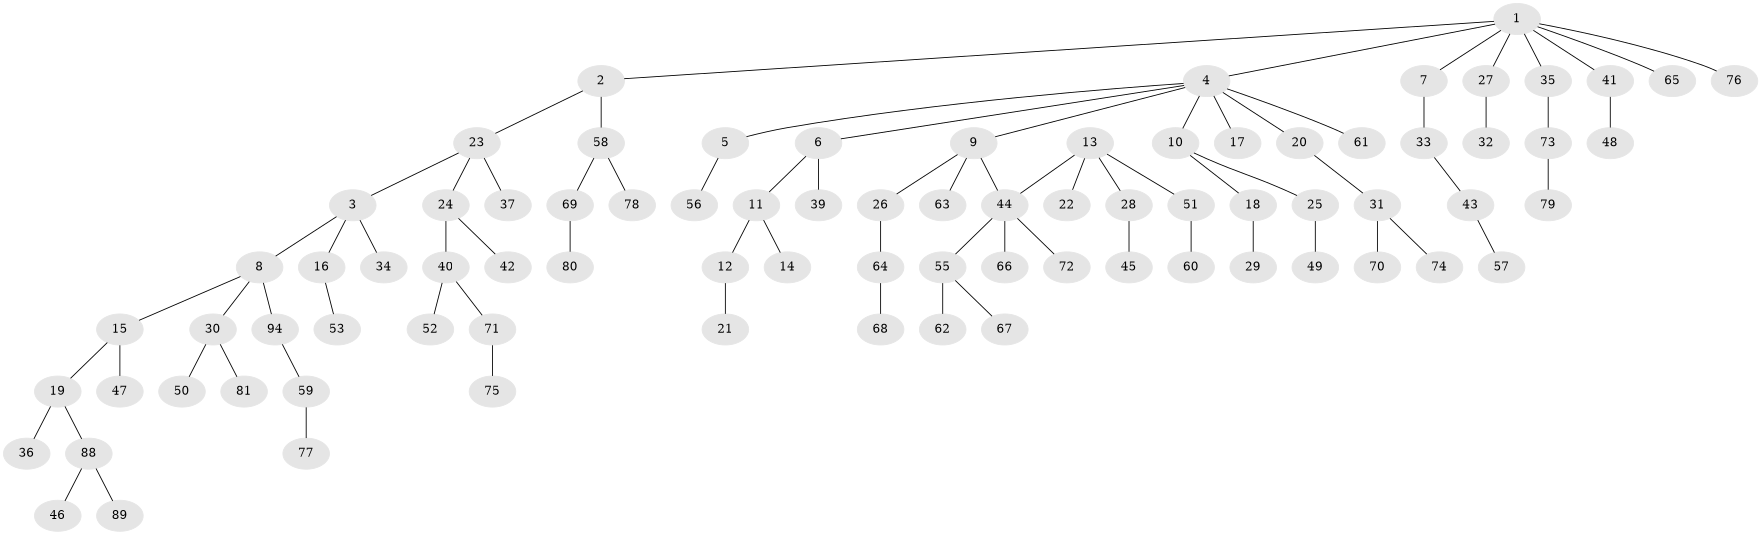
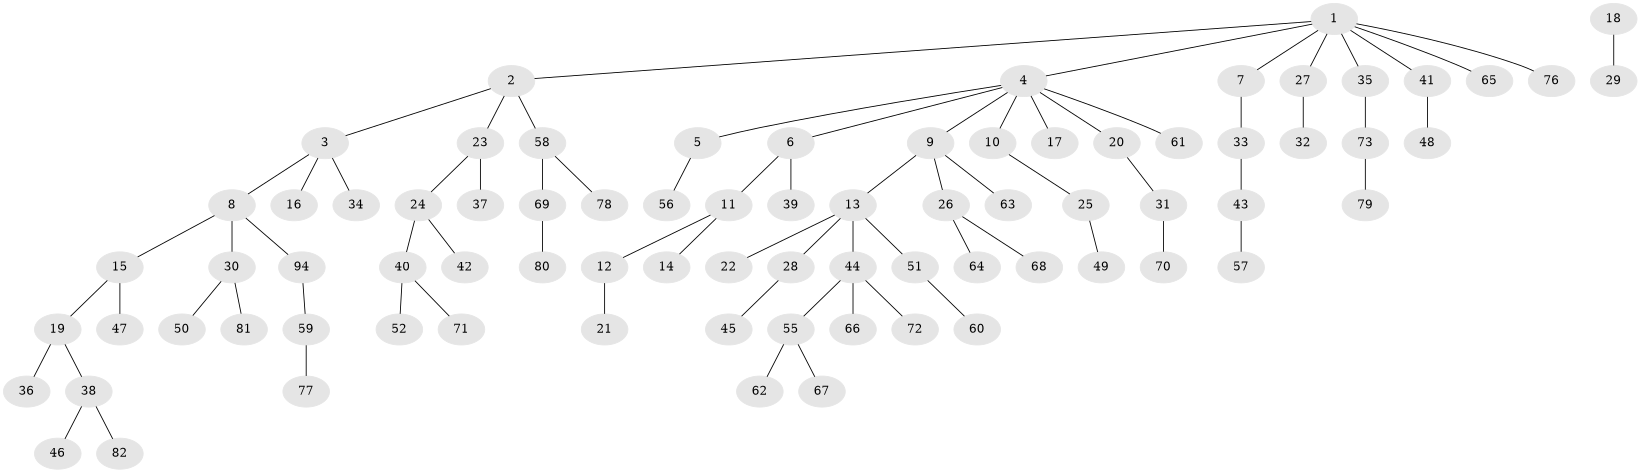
edge "23" -- "3": now "2" -- "3"
edge "9" -- "44": now "9" -- "13"
edge "10" -- "18": removed
node "74": removed
edge "64" -- "68": now "26" -- "68"
node "53": removed
node "75": removed
node "88": label "88" -> "38"
node "89": label "89" -> "82"
